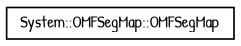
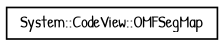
node "System::OMFSegMap::OMFSegMap": label "System::OMFSegMap::OMFSegMap" -> "System::CodeView::OMFSegMap"
